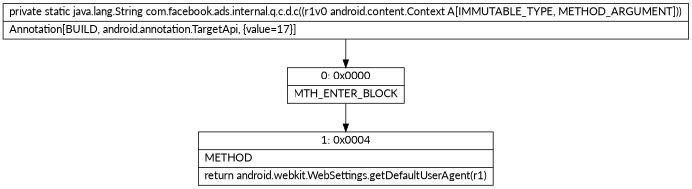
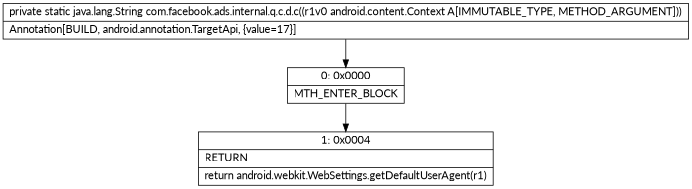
node "1: 0x0004": text "METHOD" -> "RETURN"
